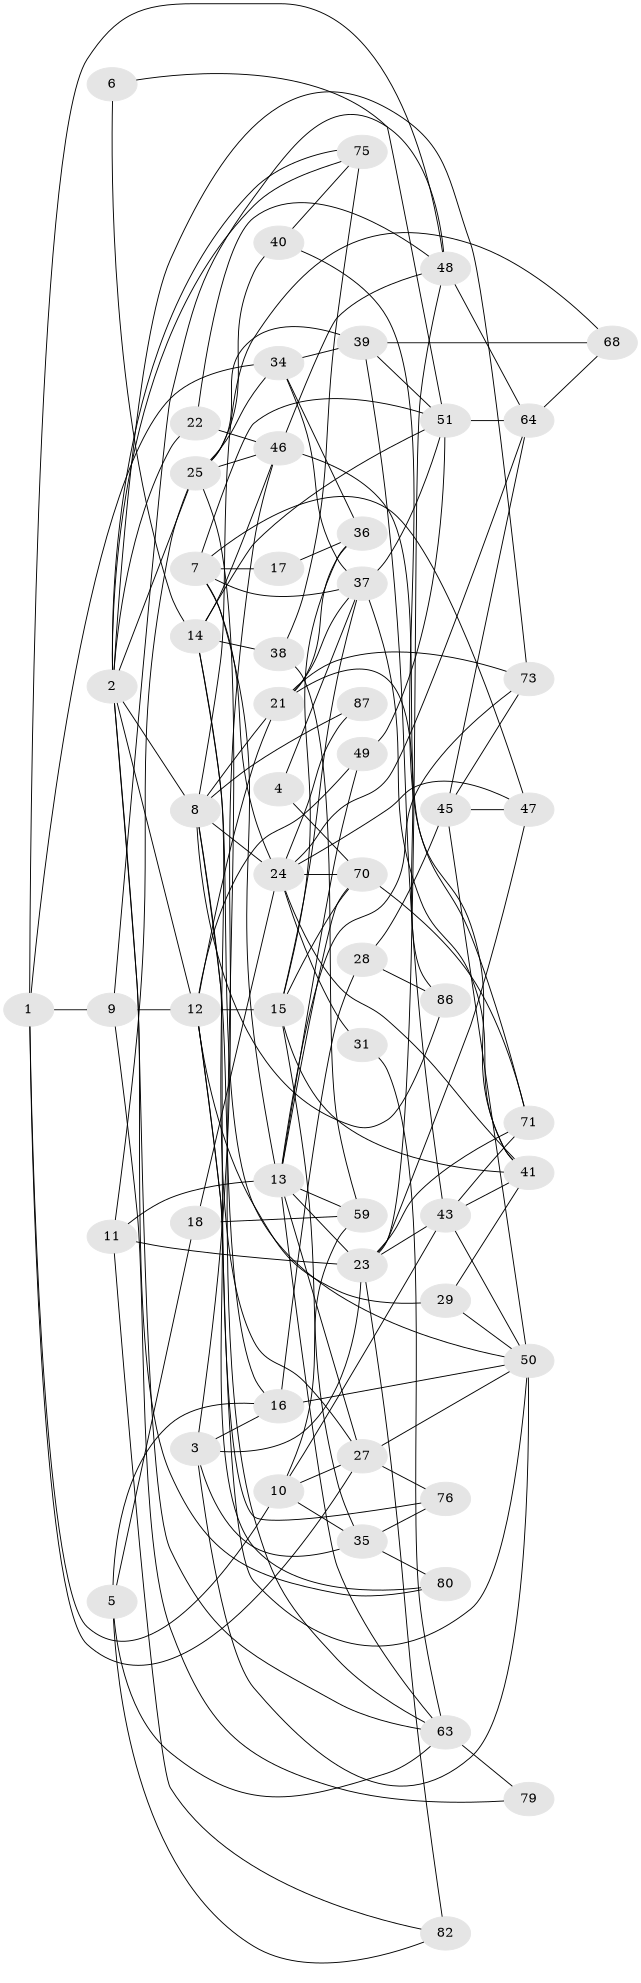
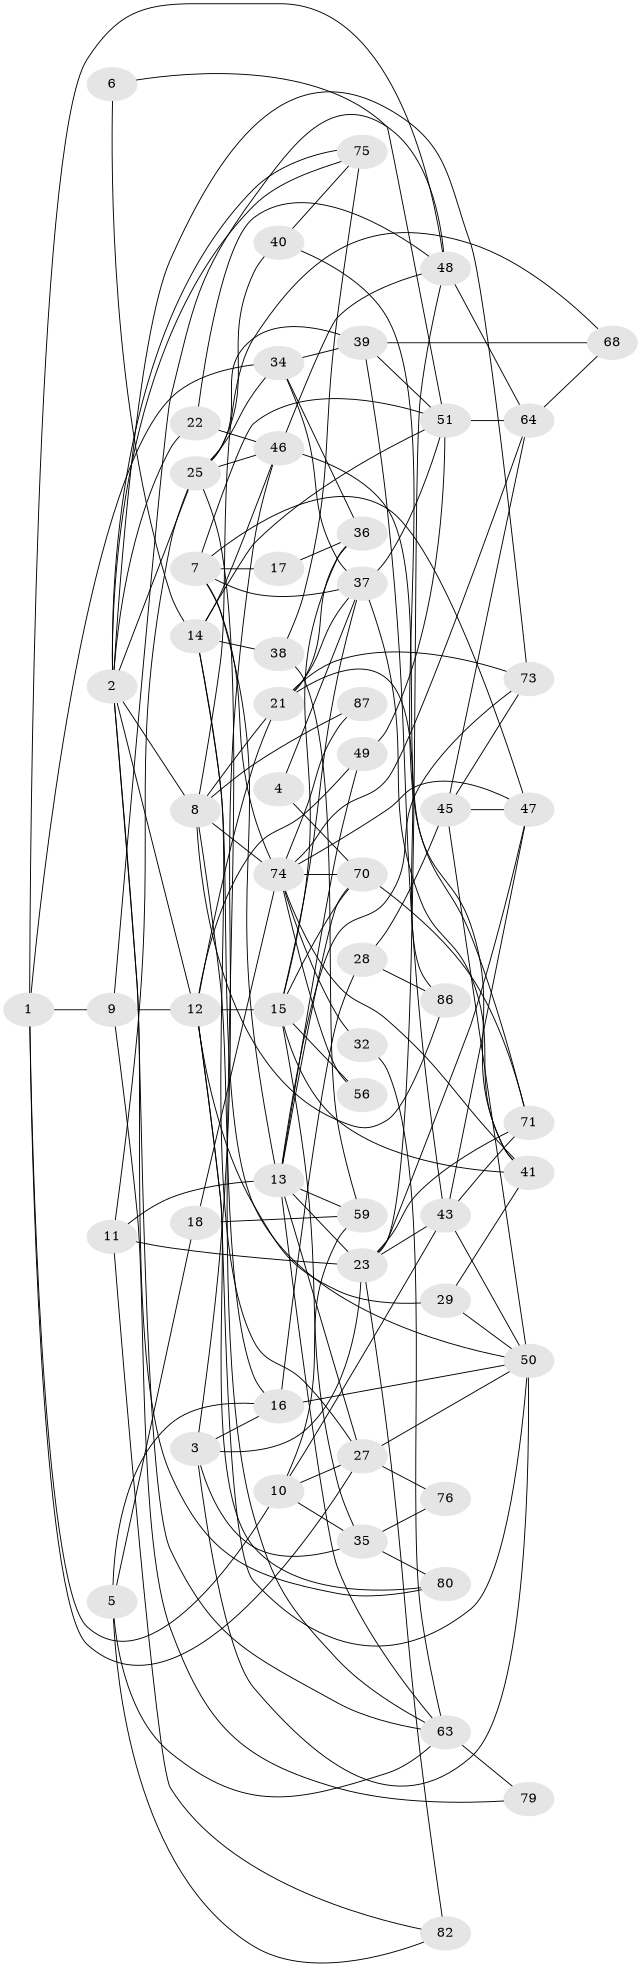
node "24": label "24" -> "74"
node "31": label "31" -> "32"
node "56": added
edge "41" -- "43": now "47" -- "43"
edge "8" -- "76": removed
